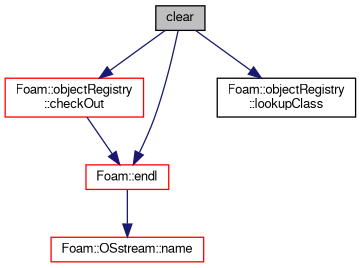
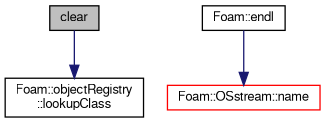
edge "clear" -> "Foam::endl": removed
node "Foam::objectRegistry ::checkOut": removed
node "Foam::endl": color red -> black
